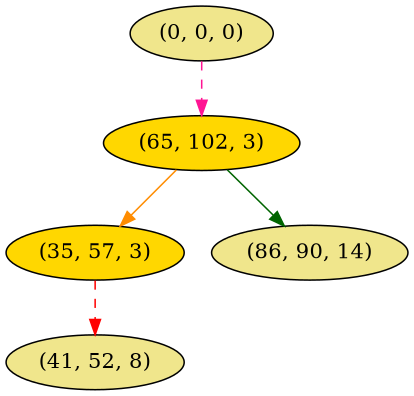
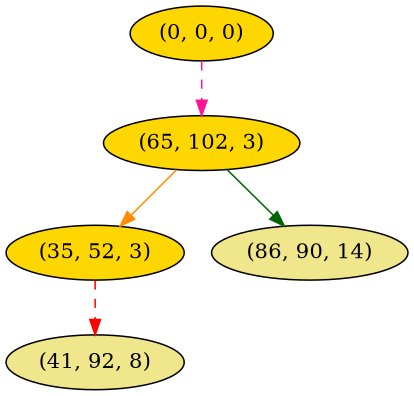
node "(0, 0, 0)": fillcolor khaki -> gold
node "(35, 57, 3)": label "(35, 57, 3)" -> "(35, 52, 3)"
node "(41, 52, 8)": label "(41, 52, 8)" -> "(41, 92, 8)"
